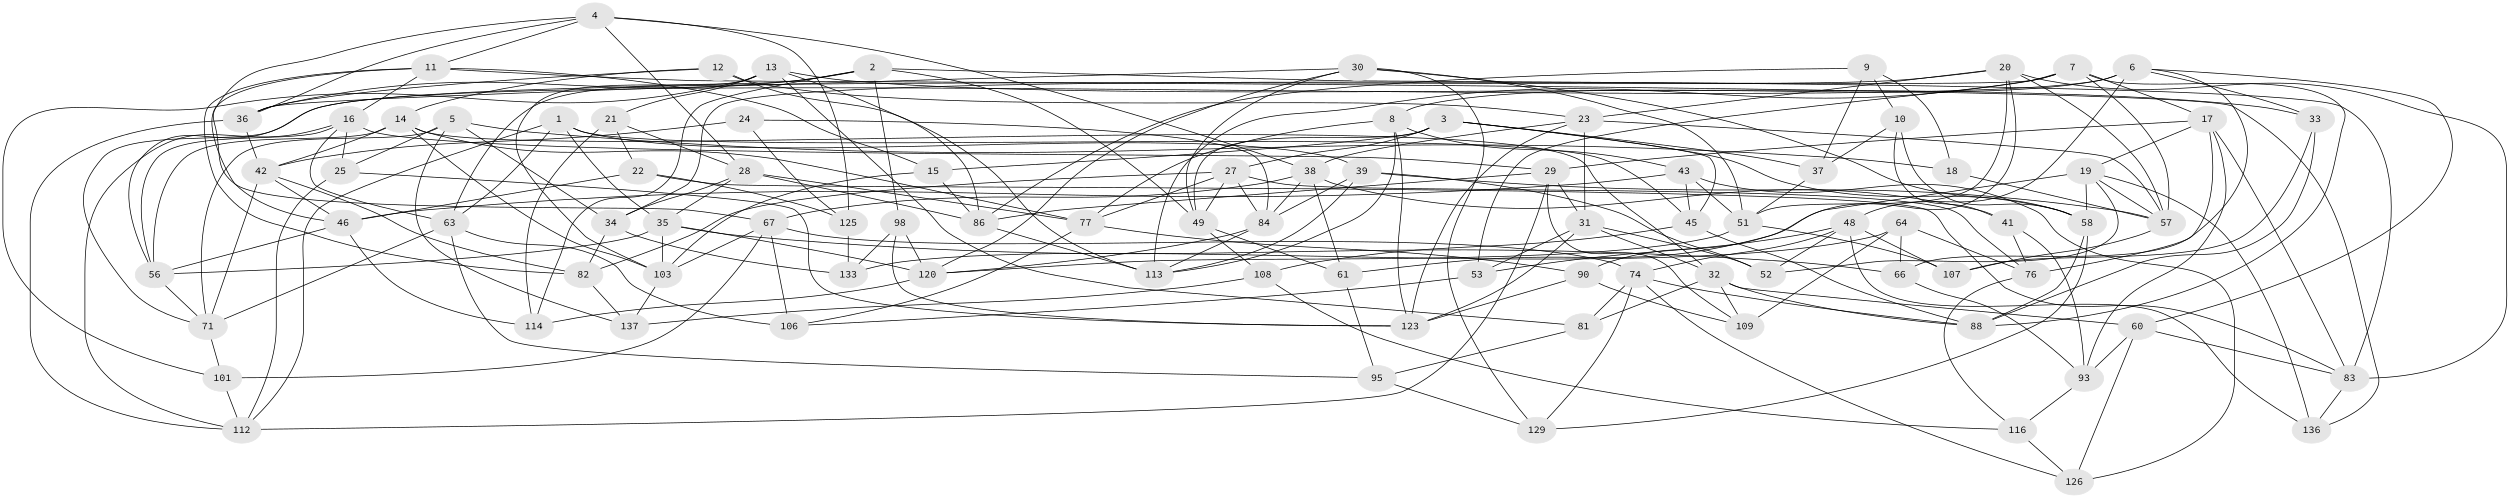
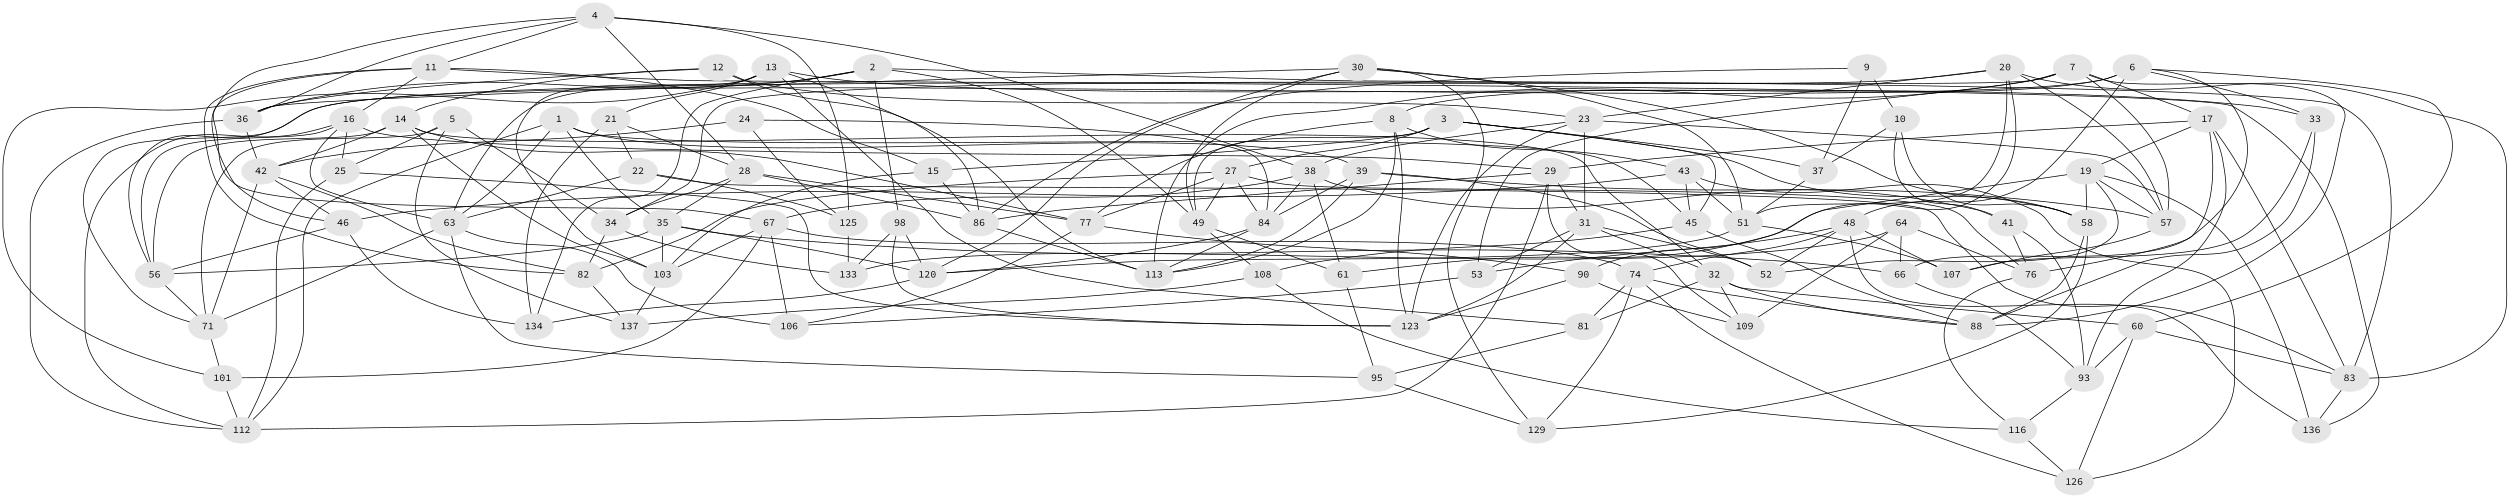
node "18": removed
edge "22" -- "46": now "22" -- "63"
node "114": label "114" -> "134"
